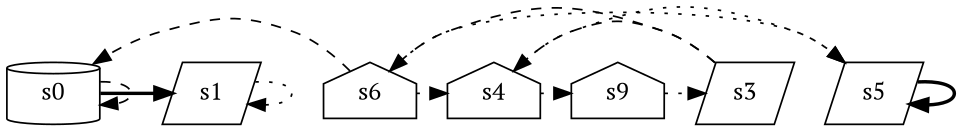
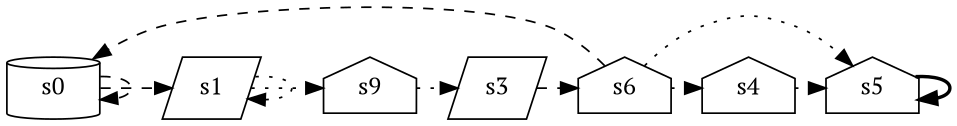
edge "s3" -> "s4": removed
edge "s0" -> "s1": style bold -> dashed
edge "s4" -> "s9": now "s1" -> "s9"
node "s5": shape parallelogram -> house
